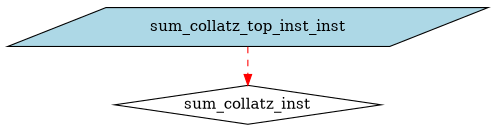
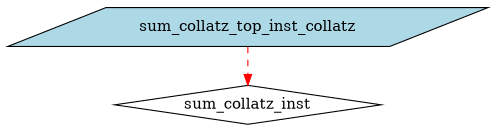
node "sum_collatz_top_inst_inst": label "sum_collatz_top_inst_inst" -> "sum_collatz_top_inst_collatz"
